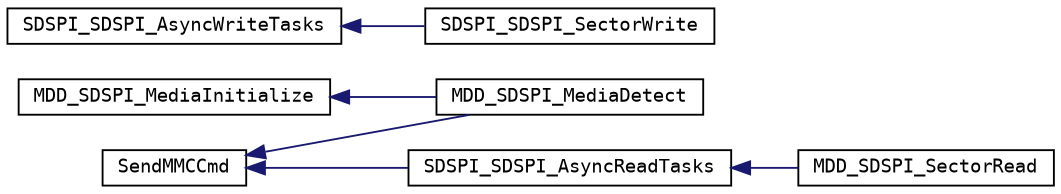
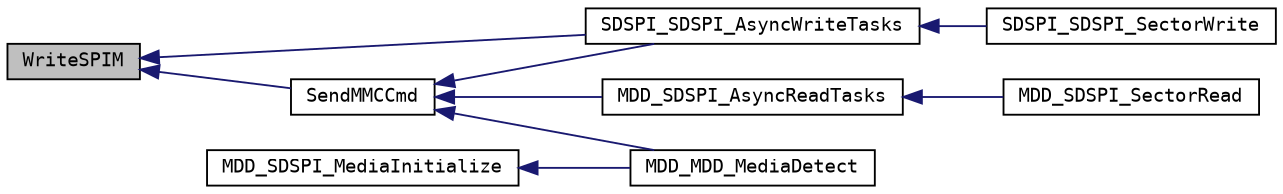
node "WriteSPIM": added
edge "SDSPI_SDSPI_AsyncWriteTasks" -> "SendMMCCmd": added
node "MDD_SDSPI_MediaDetect": label "MDD_SDSPI_MediaDetect" -> "MDD_MDD_MediaDetect"
node "SDSPI_SDSPI_AsyncReadTasks": label "SDSPI_SDSPI_AsyncReadTasks" -> "MDD_SDSPI_AsyncReadTasks"
